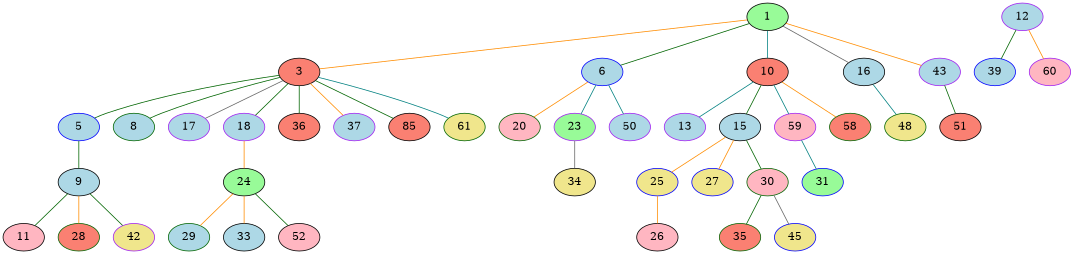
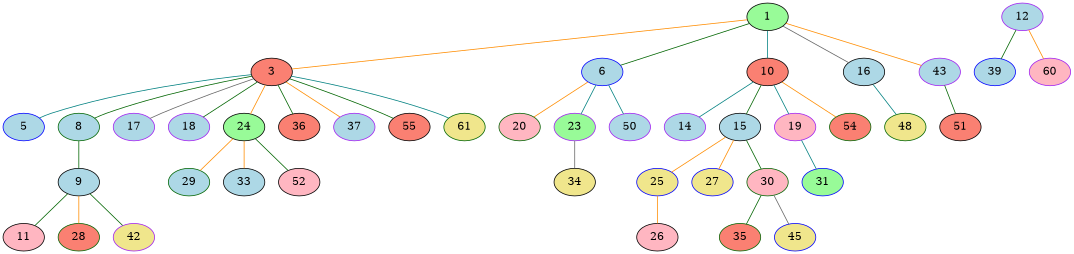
edge "3" -- "5": color darkgreen -> teal
node "85": label "85" -> "55"
node "13": label "13" -> "14"
node "59": label "59" -> "19"
node "58": label "58" -> "54"
edge "5" -- "9": now "8" -- "9"
edge "18" -- "24": now "3" -- "24"
